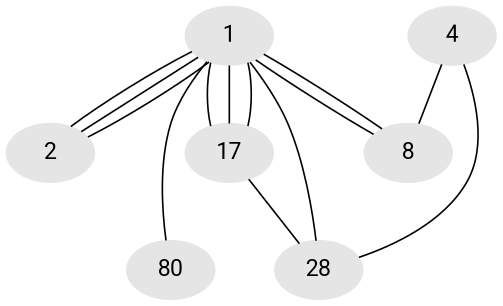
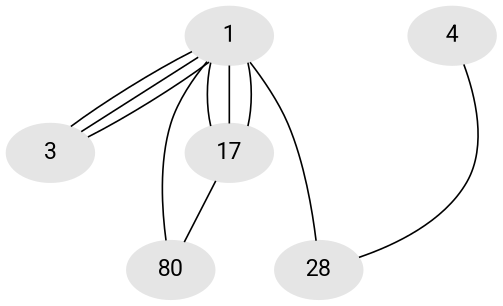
node "2": label "2" -> "3"
node "8": removed
edge "17" -- "28": now "17" -- "80"
